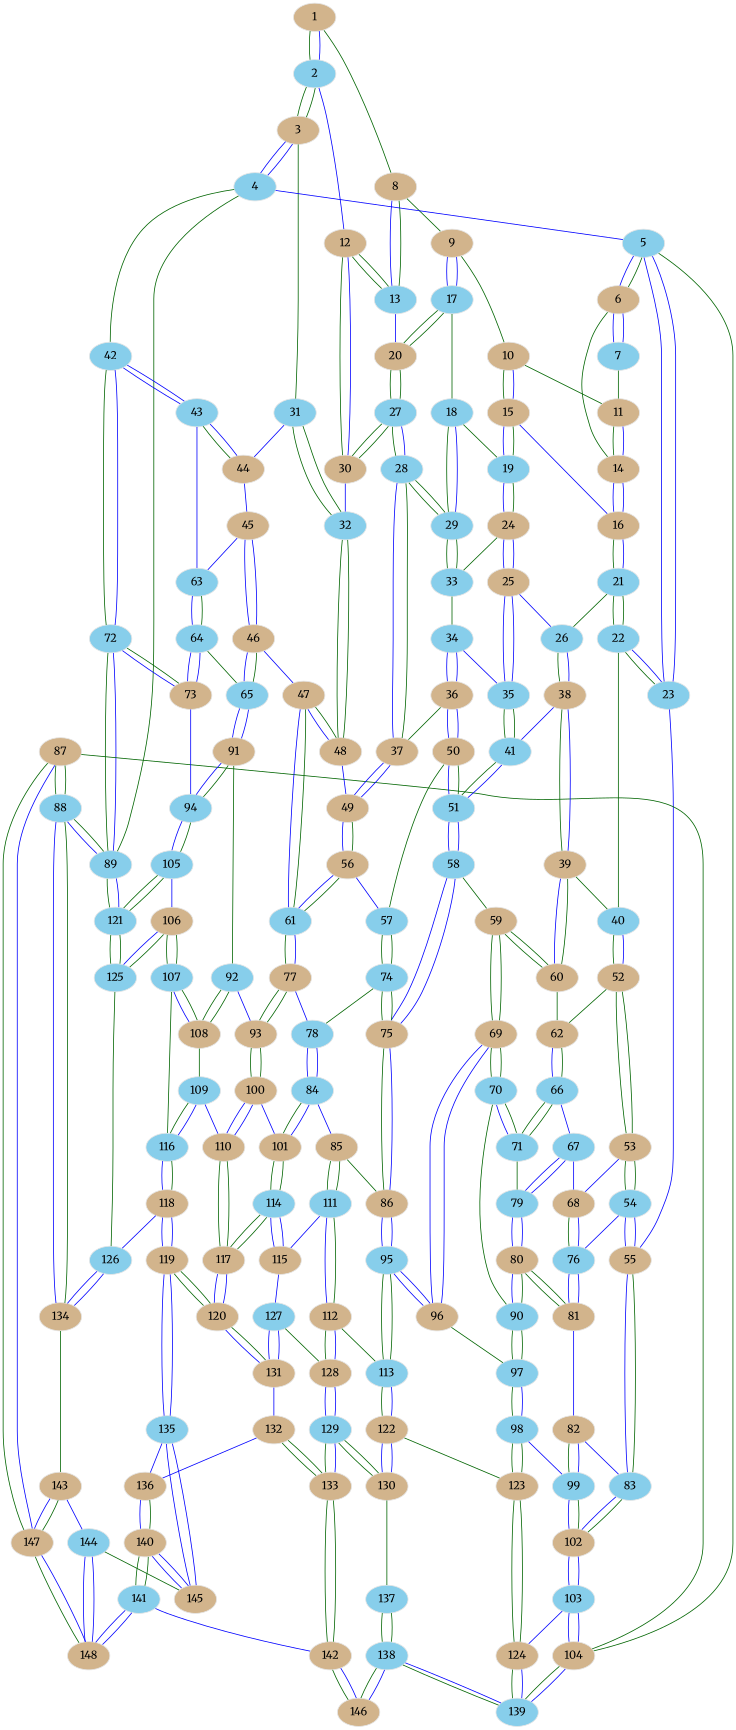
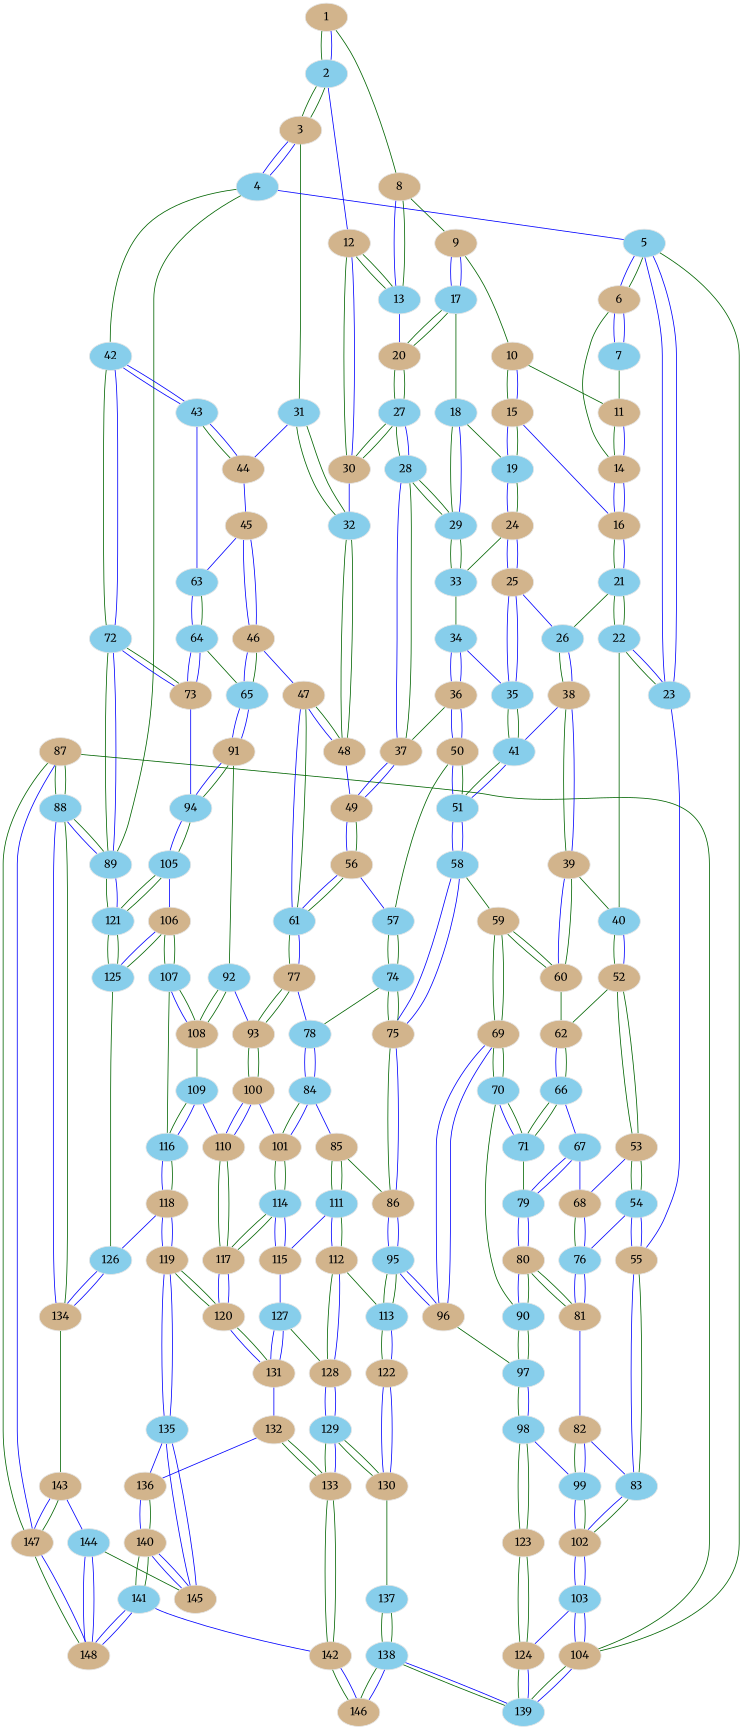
edge "122" -- "123": removed
